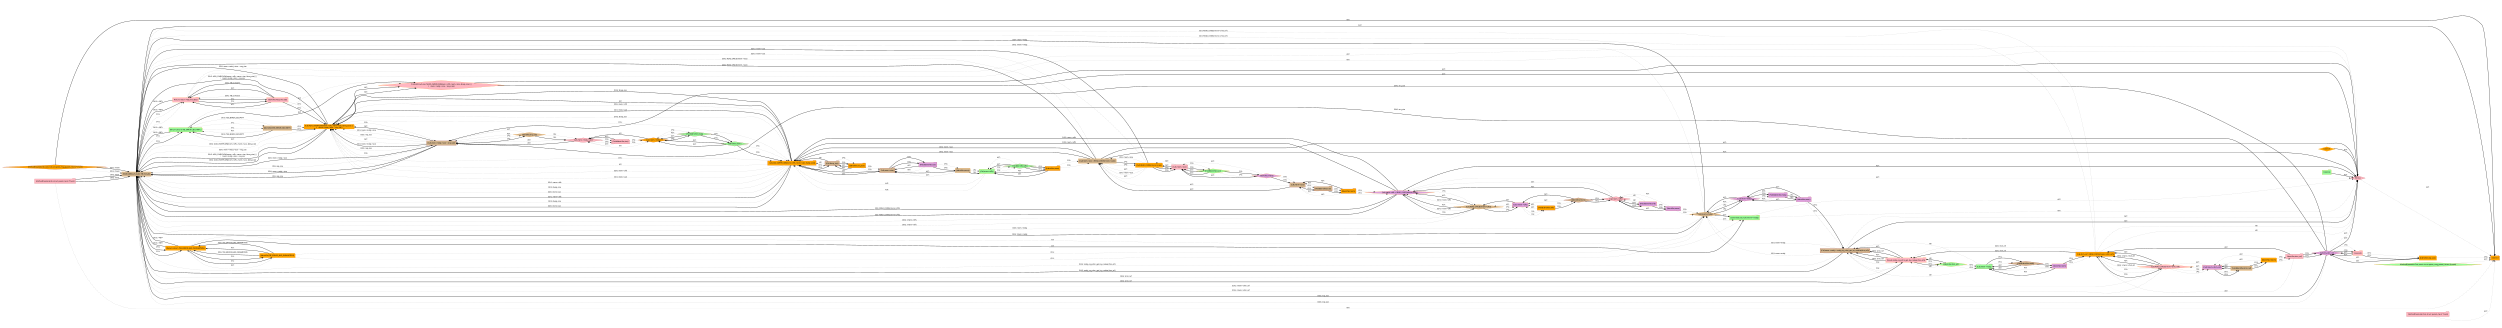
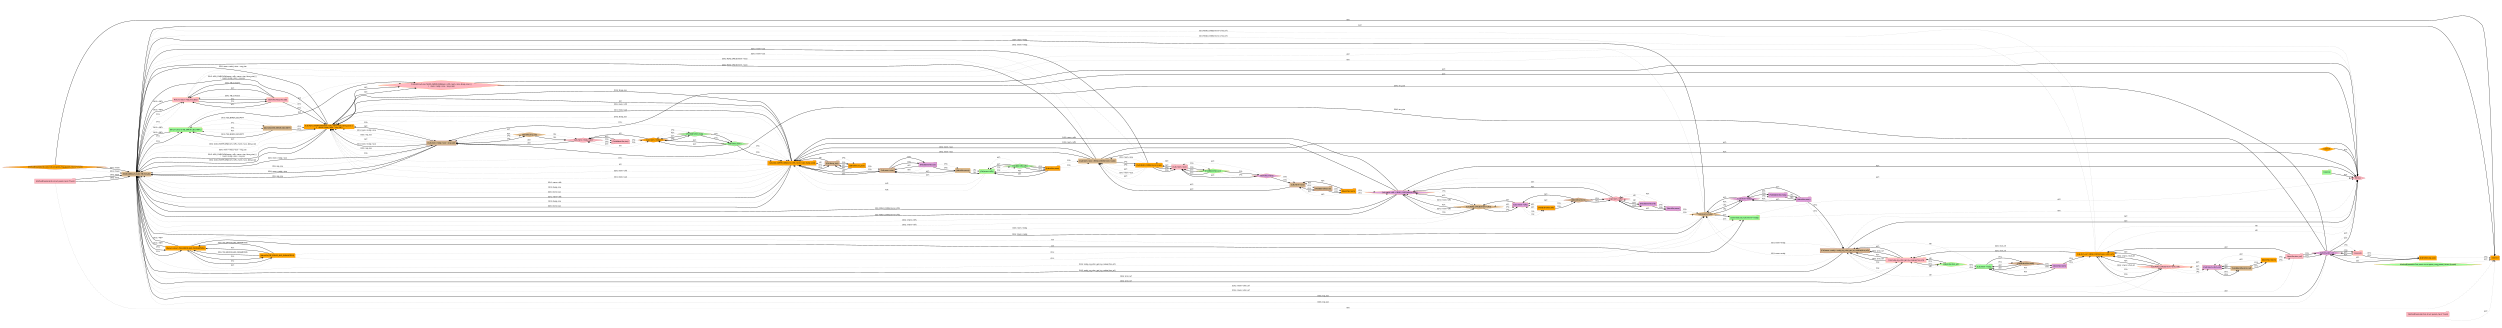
edge "(Block,)" -> "1000101": removed, label "AST:"
node "(Result,mobj_reg_shm_get_by_cookie(shm_ref))": label "(Result,mobj_reg_shm_get_by_cookie(shm_ref))" -> "(Call,mobj_reg_shm_get_by_cookie(shm_ref))"
